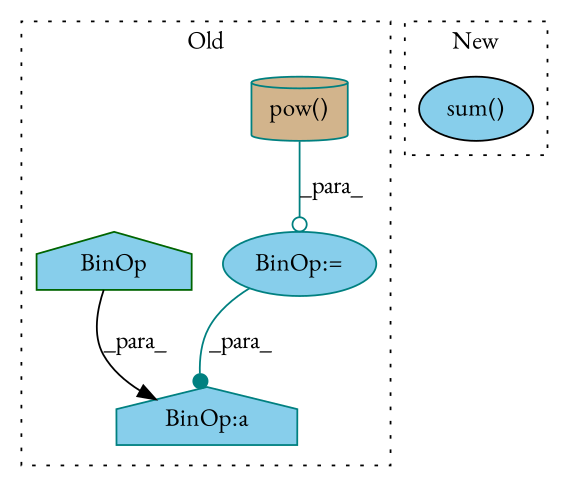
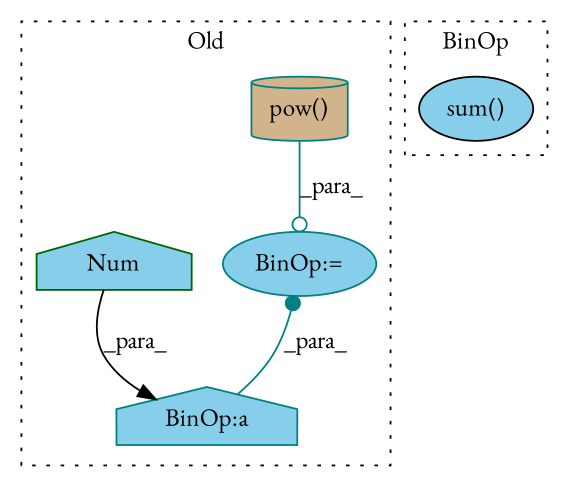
cluster "New": label "New" -> "BinOp"
node "BinOp": label "BinOp" -> "Num"
edge "BinOp:=" -> "BinOp:a": reversed
